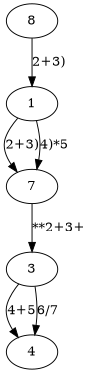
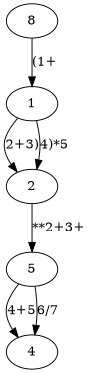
edge "8" -> "1": label "2+3)" -> "(1+"
node "7": label "7" -> "2"
node "3": label "3" -> "5"
